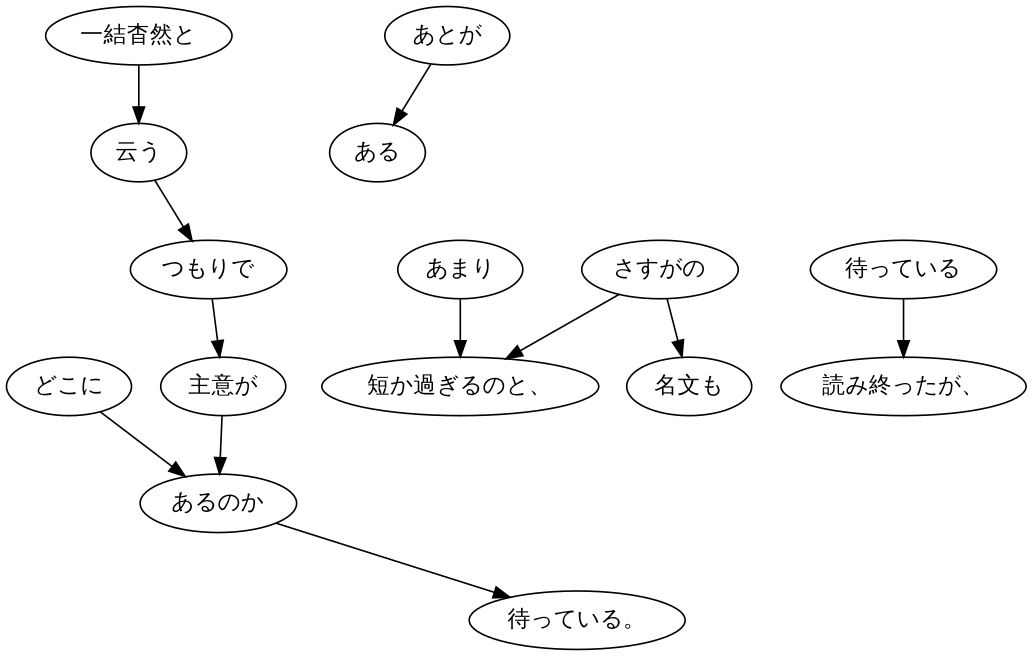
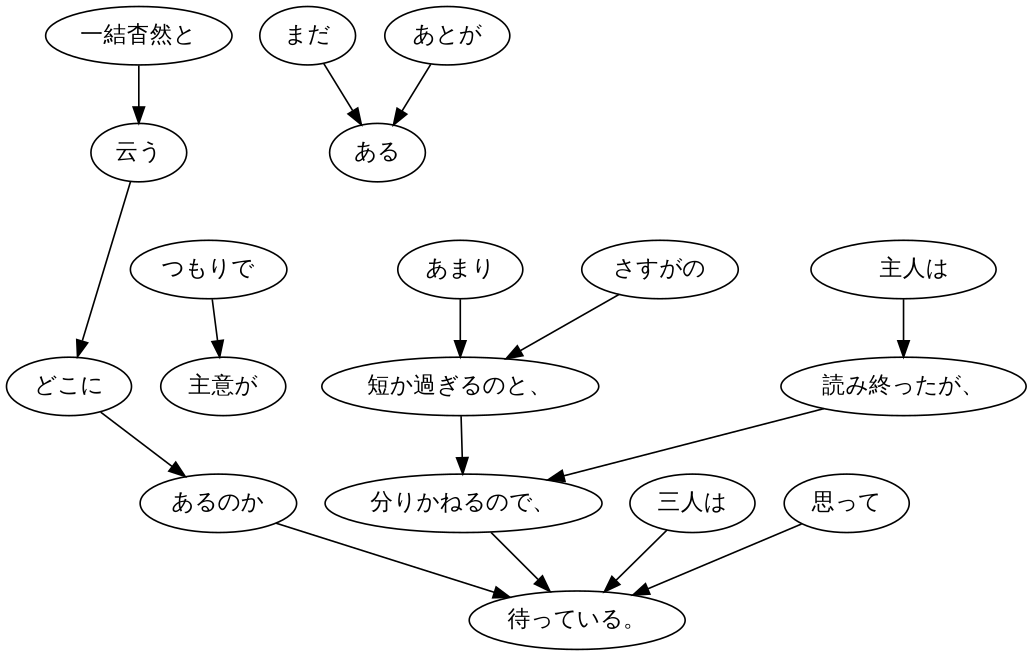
node "まだ": added
edge "云う" -> "つもりで": now "云う" -> "どこに"
node "待っている": label "待っている" -> "主人は"
node "名文も": removed
edge "主意が" -> "あるのか": removed
node "分りかねるので、": added
node "三人は": added
node "思って": added
